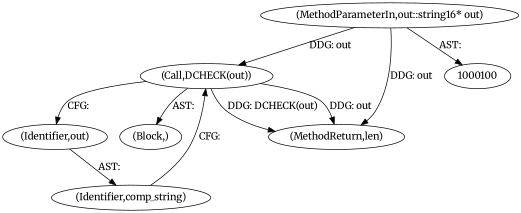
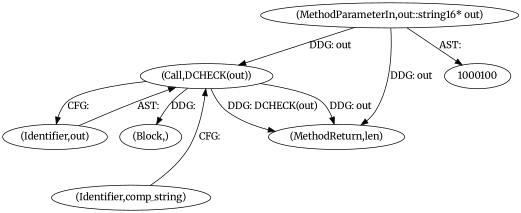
edge "(Call,DCHECK(out))" -> "(Block,)": label "AST: " -> "DDG: "
edge "(Identifier,out)" -> "(Identifier,comp_string)": now "(Identifier,out)" -> "(Call,DCHECK(out))"
